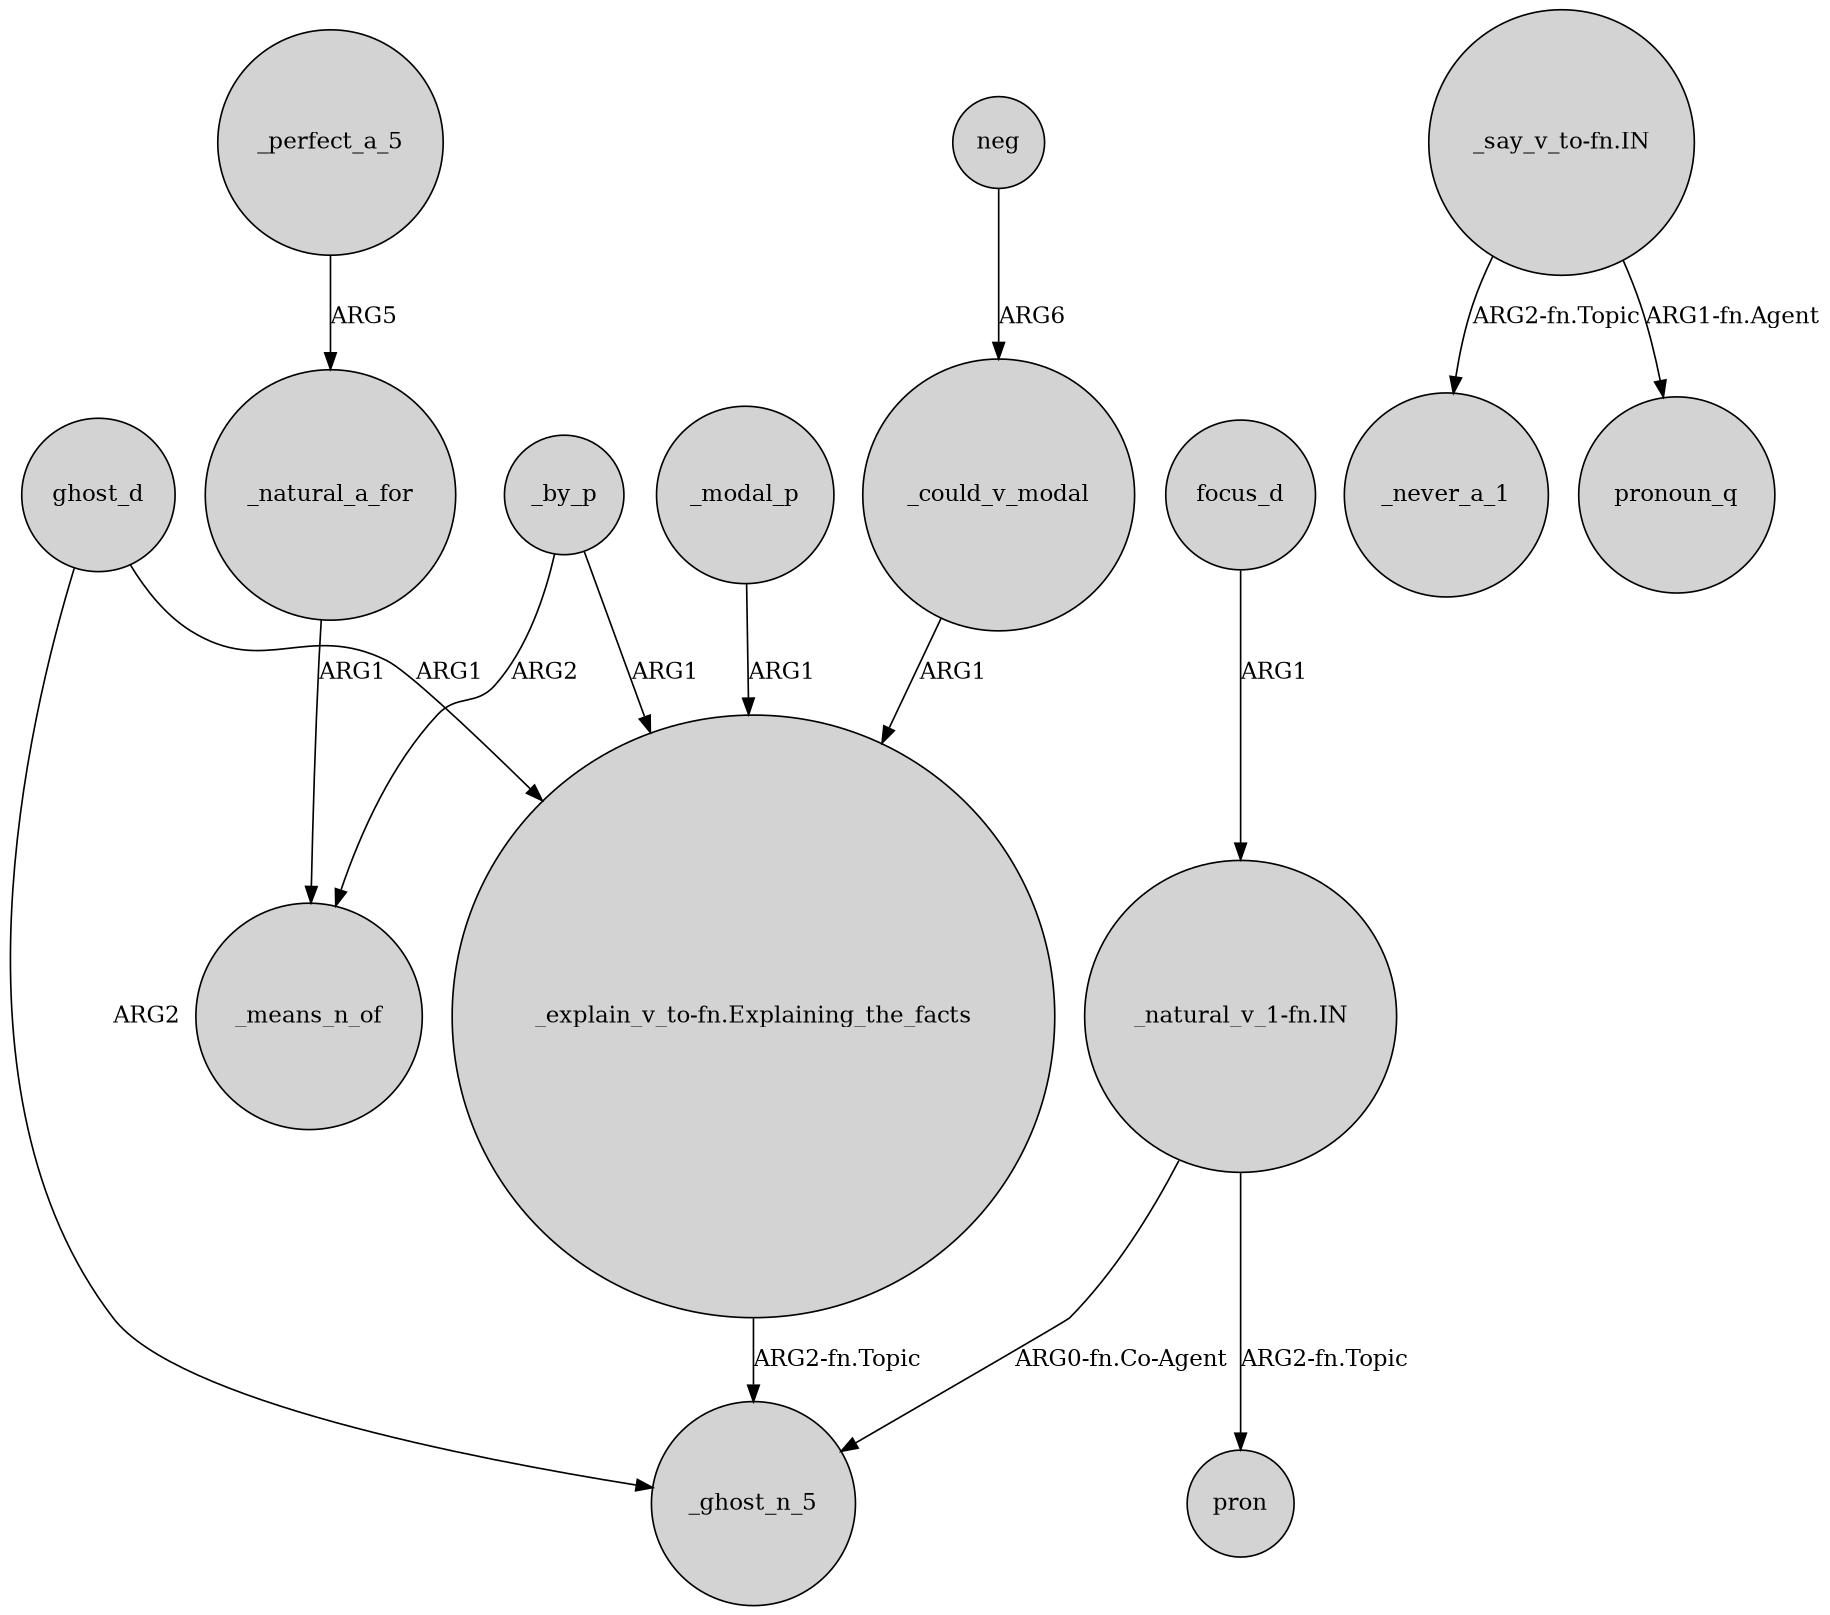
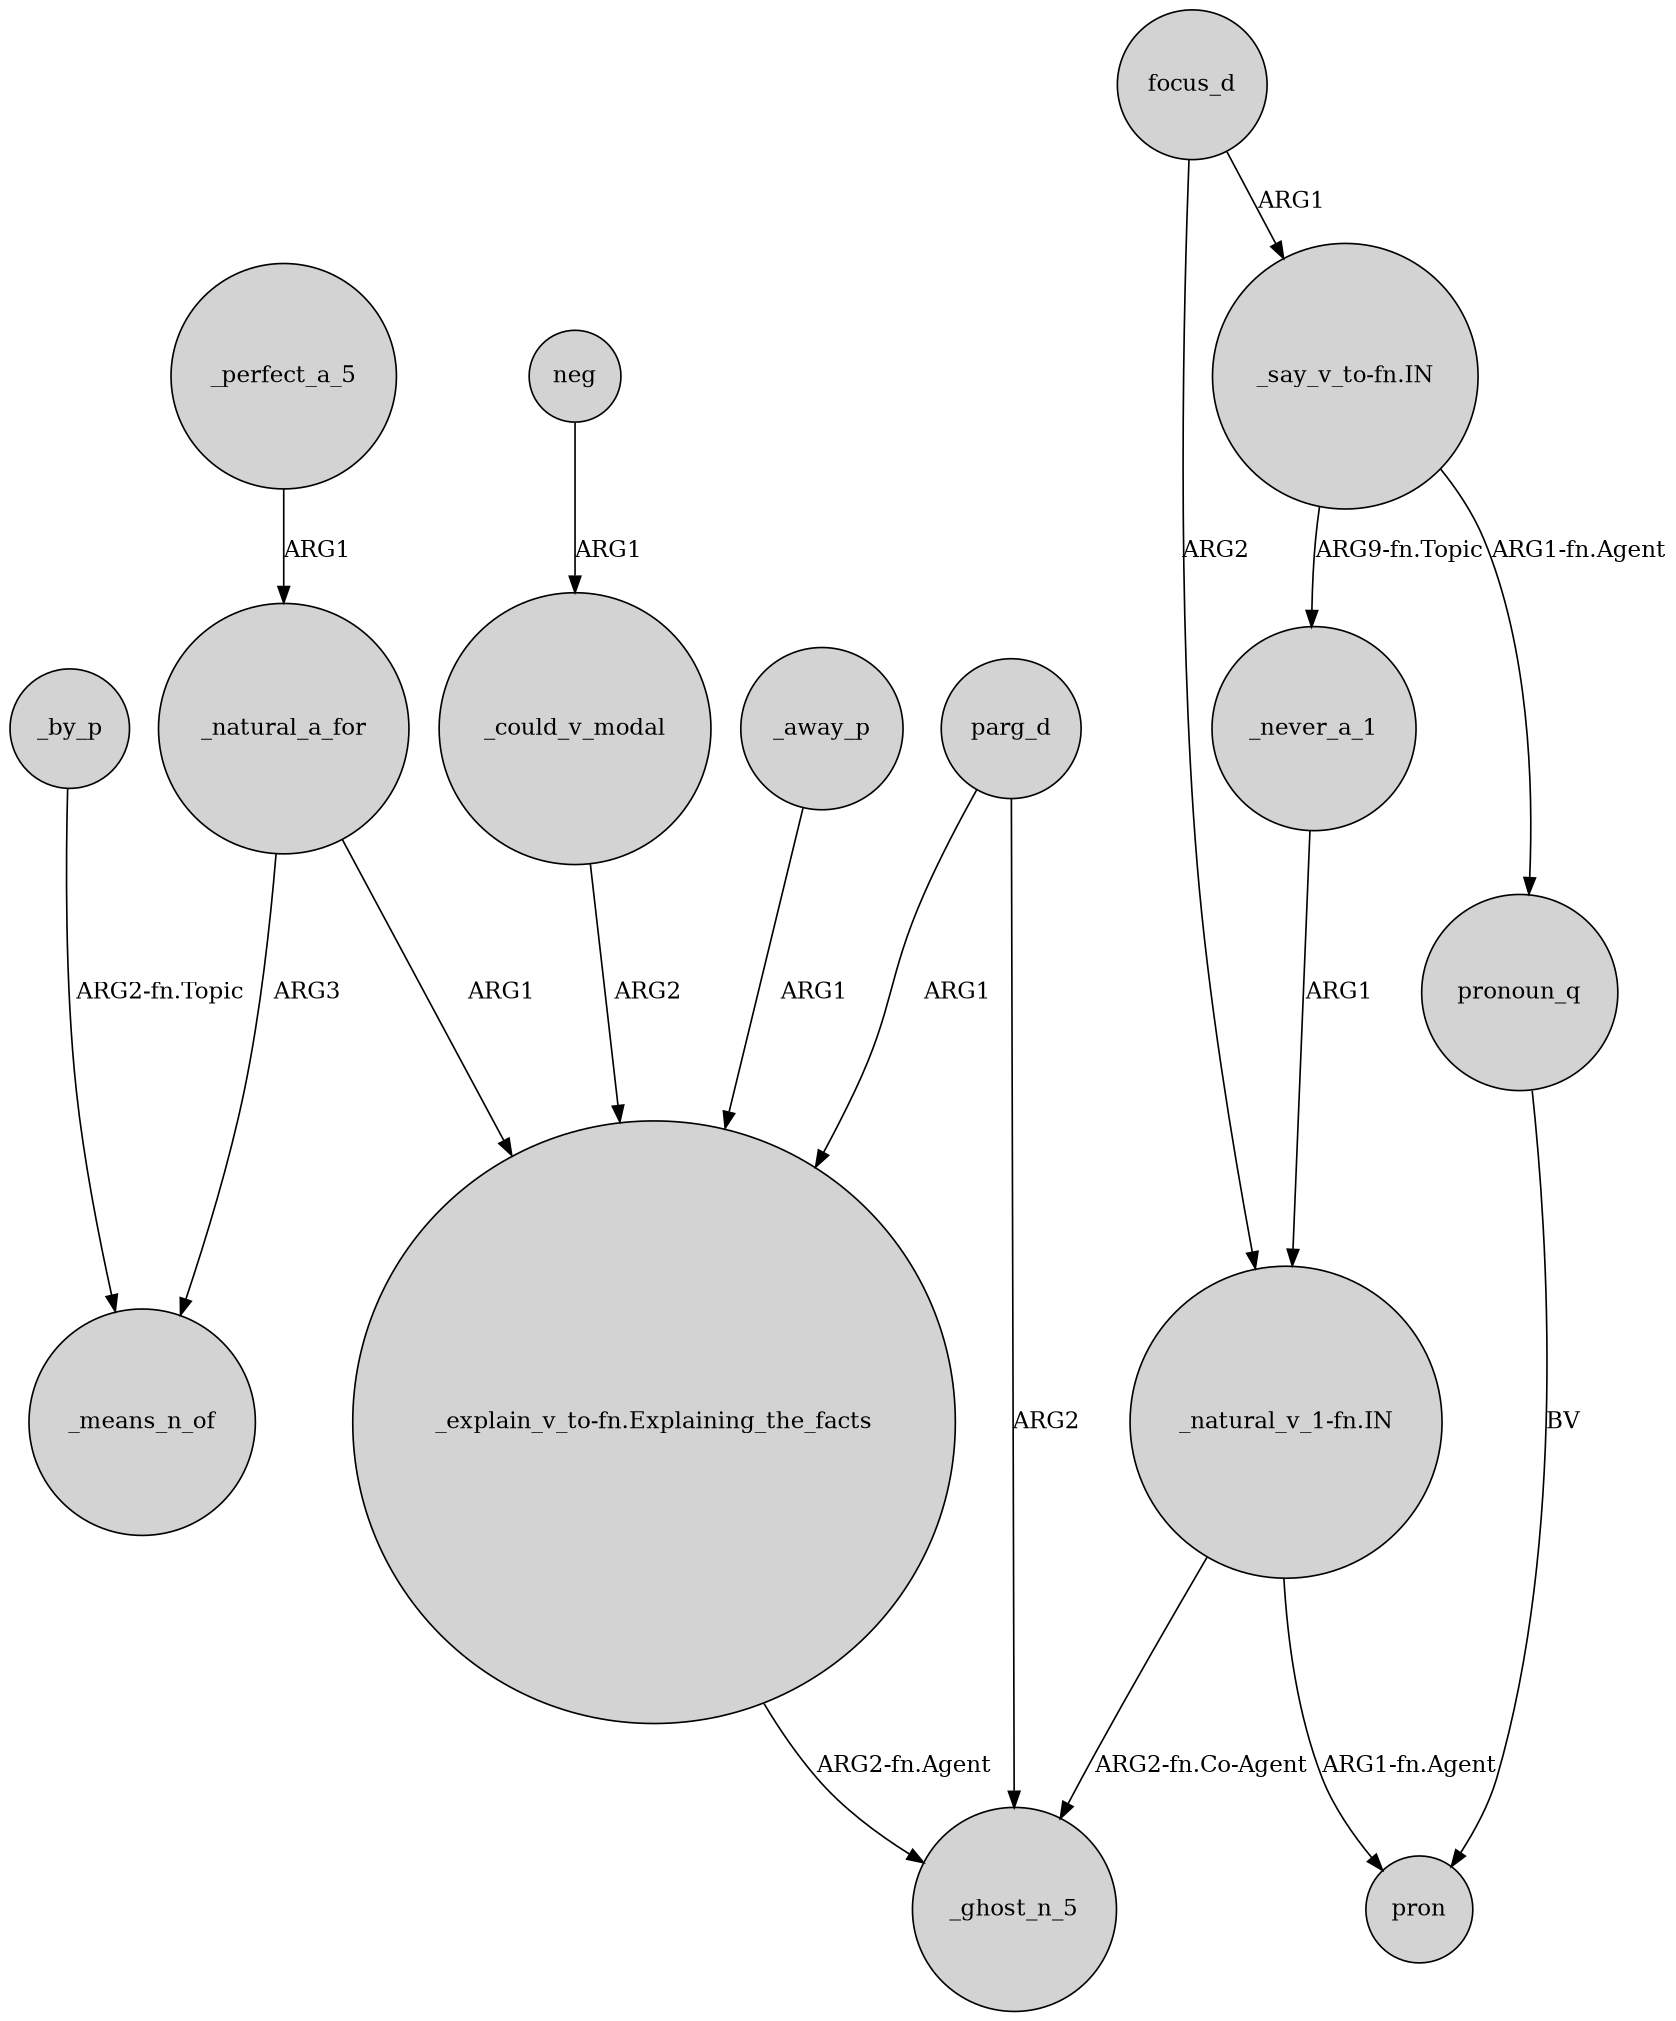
edge "focus_d" -> "_say_v_to-fn.IN": added, label "ARG1"
edge "_perfect_a_5" -> "_natural_a_for": label "ARG5" -> "ARG1"
edge "neg" -> "_could_v_modal": label "ARG6" -> "ARG1"
edge "_say_v_to-fn.IN" -> "_never_a_1": label "ARG2-fn.Topic" -> "ARG9-fn.Topic"
node "ghost_d": label "ghost_d" -> "parg_d"
node "_modal_p": label "_modal_p" -> "_away_p"
edge "_by_p" -> "_explain_v_to-fn.Explaining_the_facts": now "_natural_a_for" -> "_explain_v_to-fn.Explaining_the_facts"
edge "_natural_a_for" -> "_means_n_of": label "ARG1" -> "ARG3"
edge "_by_p" -> "_means_n_of": label "ARG2" -> "ARG2-fn.Topic"
edge "_could_v_modal" -> "_explain_v_to-fn.Explaining_the_facts": label "ARG1" -> "ARG2"
edge "focus_d" -> "_natural_v_1-fn.IN": label "ARG1" -> "ARG2"
edge "_never_a_1" -> "_natural_v_1-fn.IN": added, label "ARG1"
edge "_explain_v_to-fn.Explaining_the_facts" -> "_ghost_n_5": label "ARG2-fn.Topic" -> "ARG2-fn.Agent"
edge "_natural_v_1-fn.IN" -> "_ghost_n_5": label "ARG0-fn.Co-Agent" -> "ARG2-fn.Co-Agent"
edge "_natural_v_1-fn.IN" -> "pron": label "ARG2-fn.Topic" -> "ARG1-fn.Agent"
edge "pronoun_q" -> "pron": added, label "BV"
